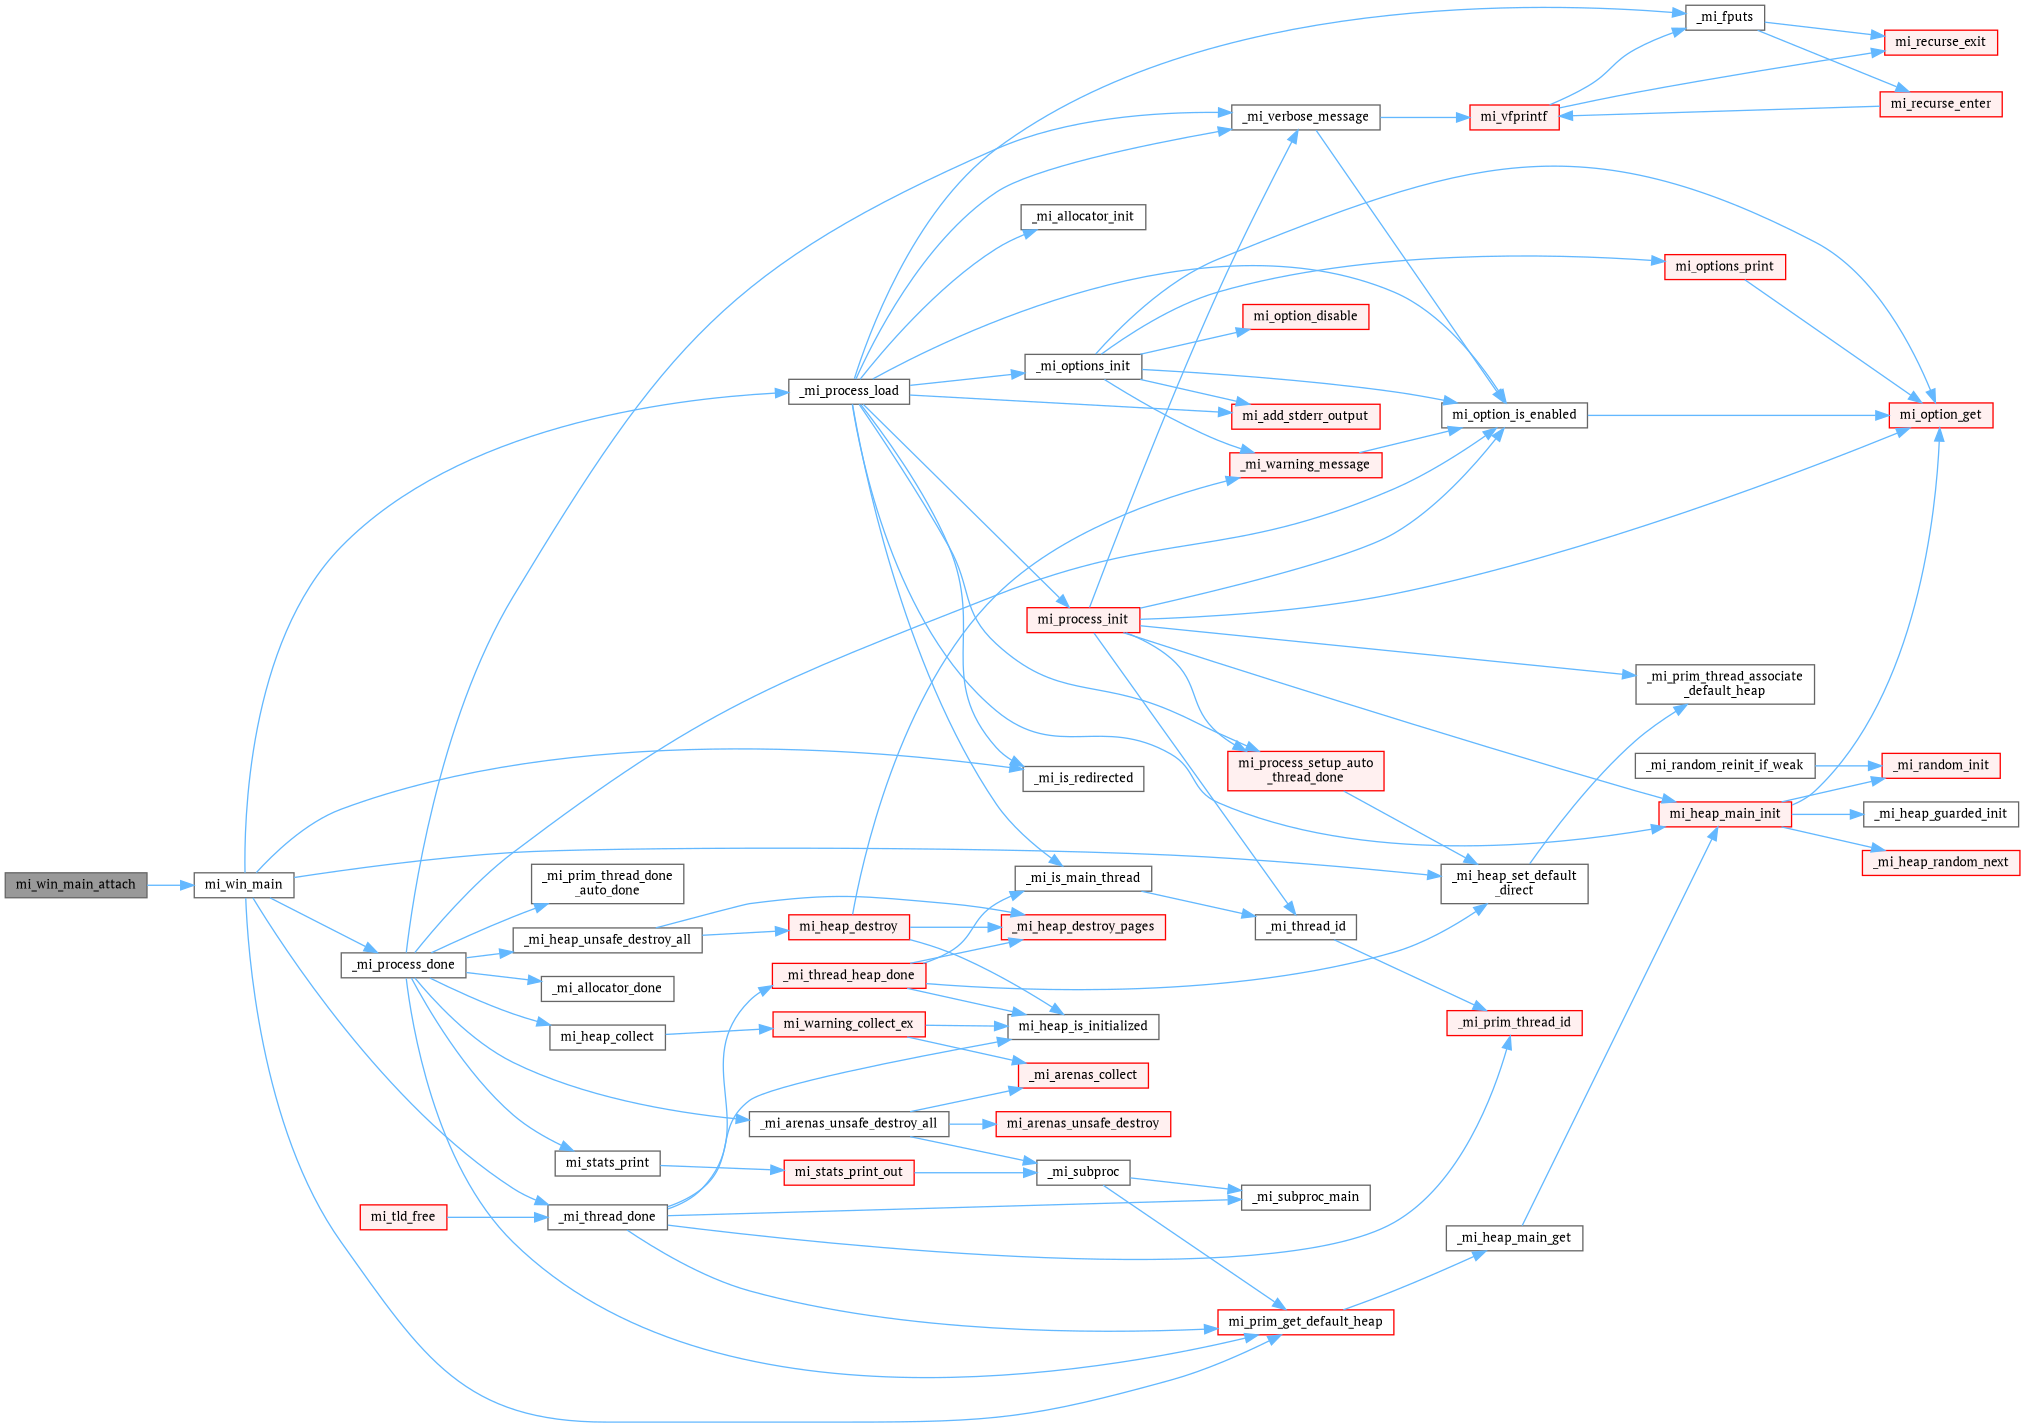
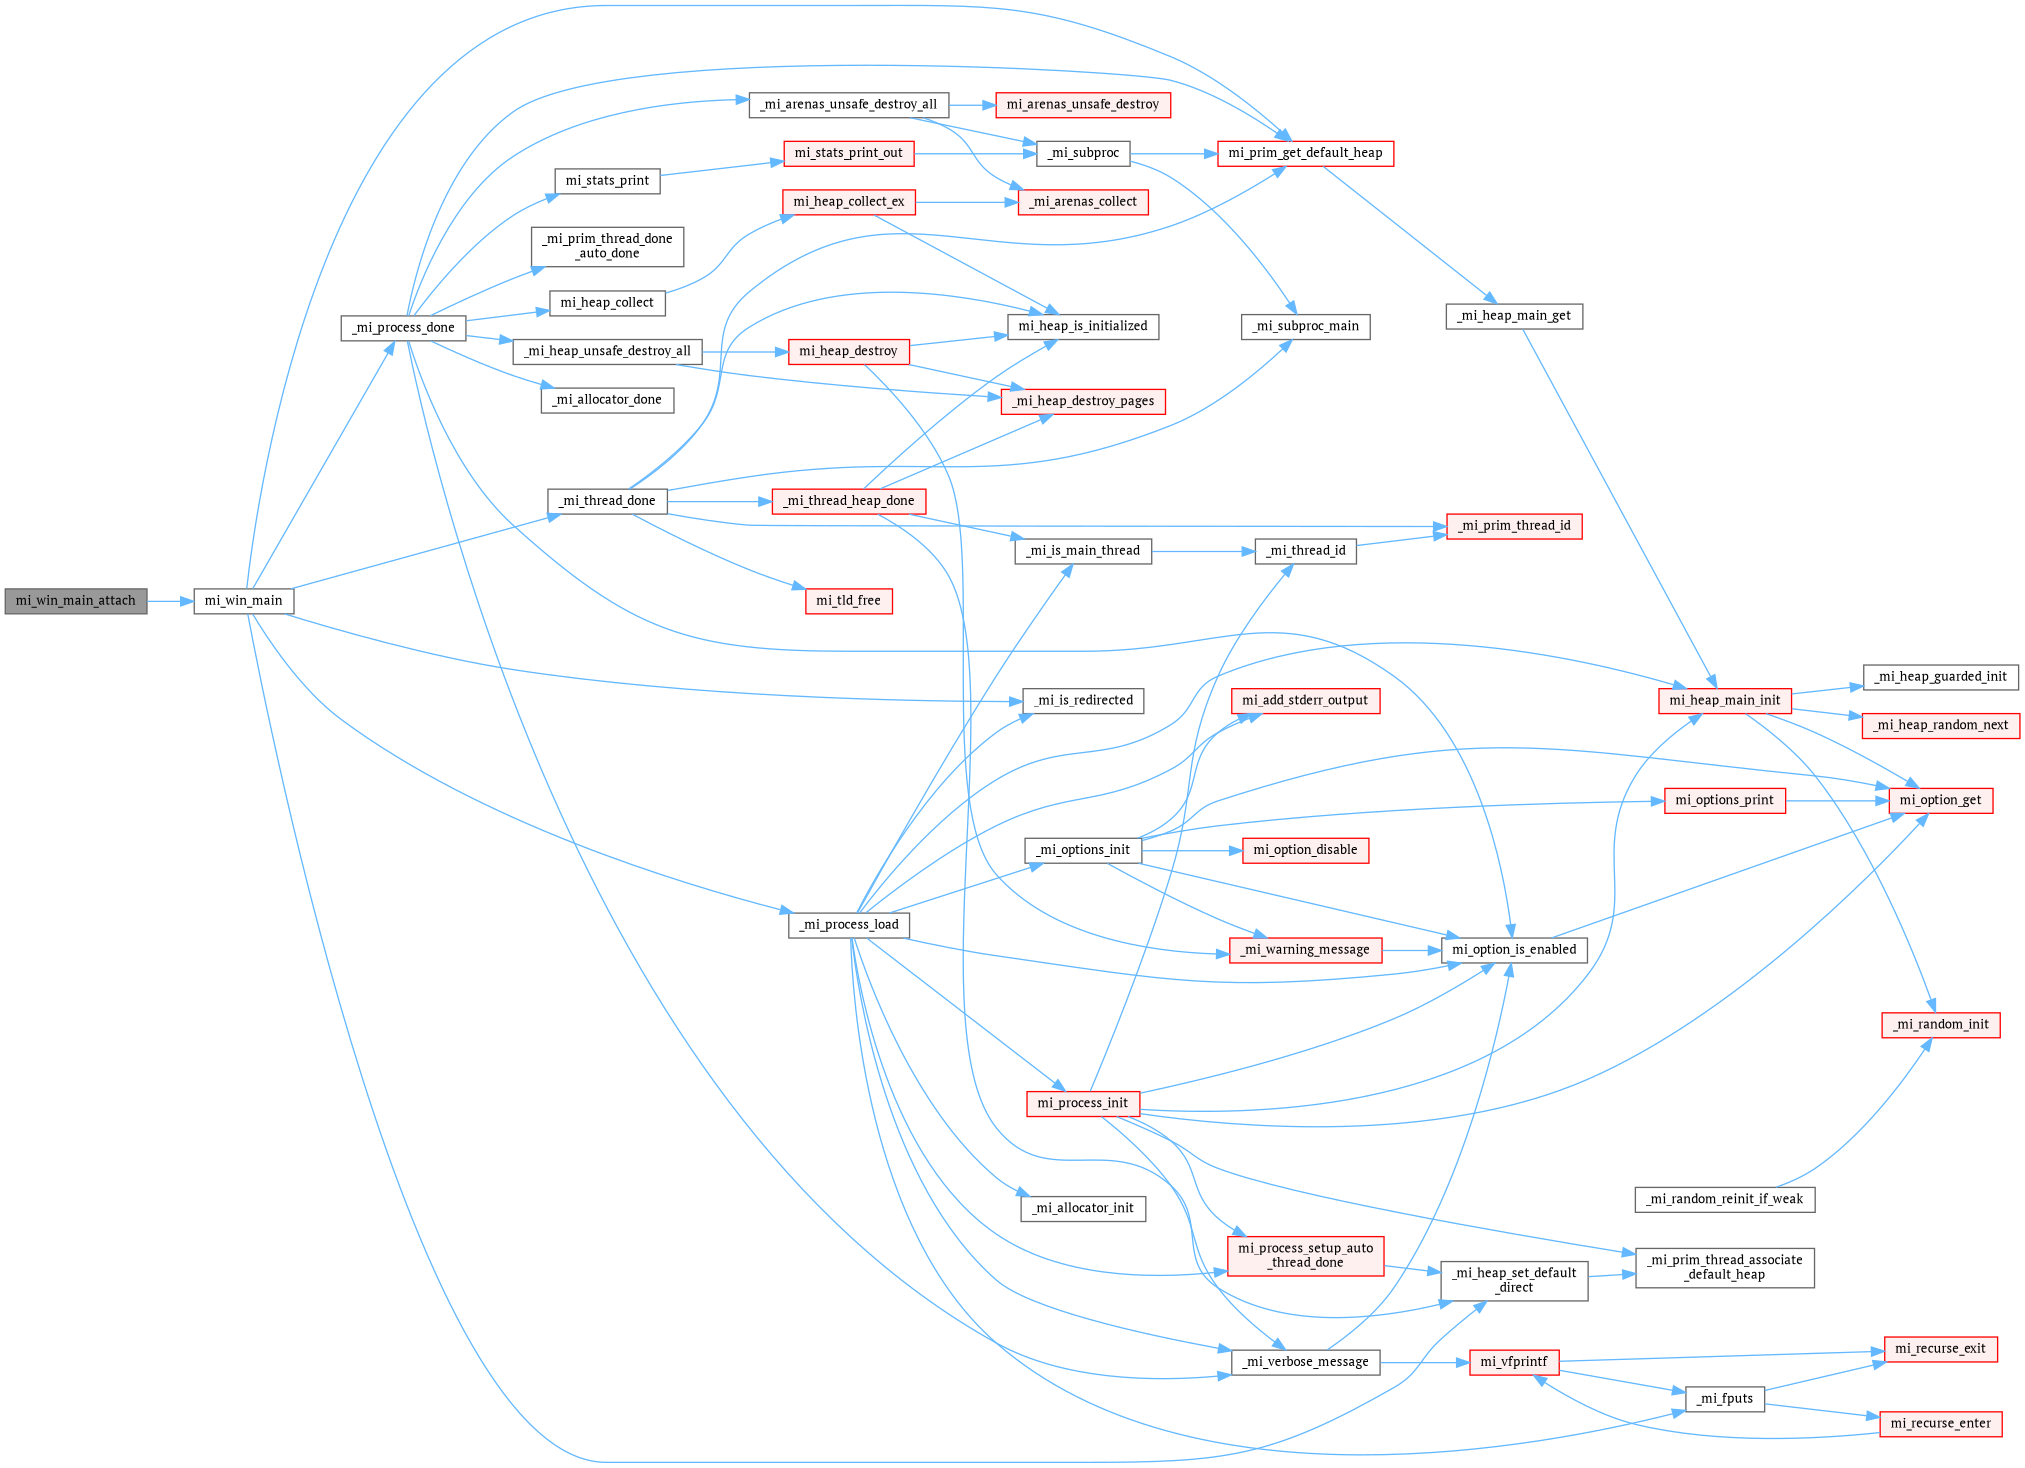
node "mi_warning_collect_ex": label "mi_warning_collect_ex" -> "mi_heap_collect_ex"
edge "mi_tld_free" -> "_mi_thread_done": reversed
